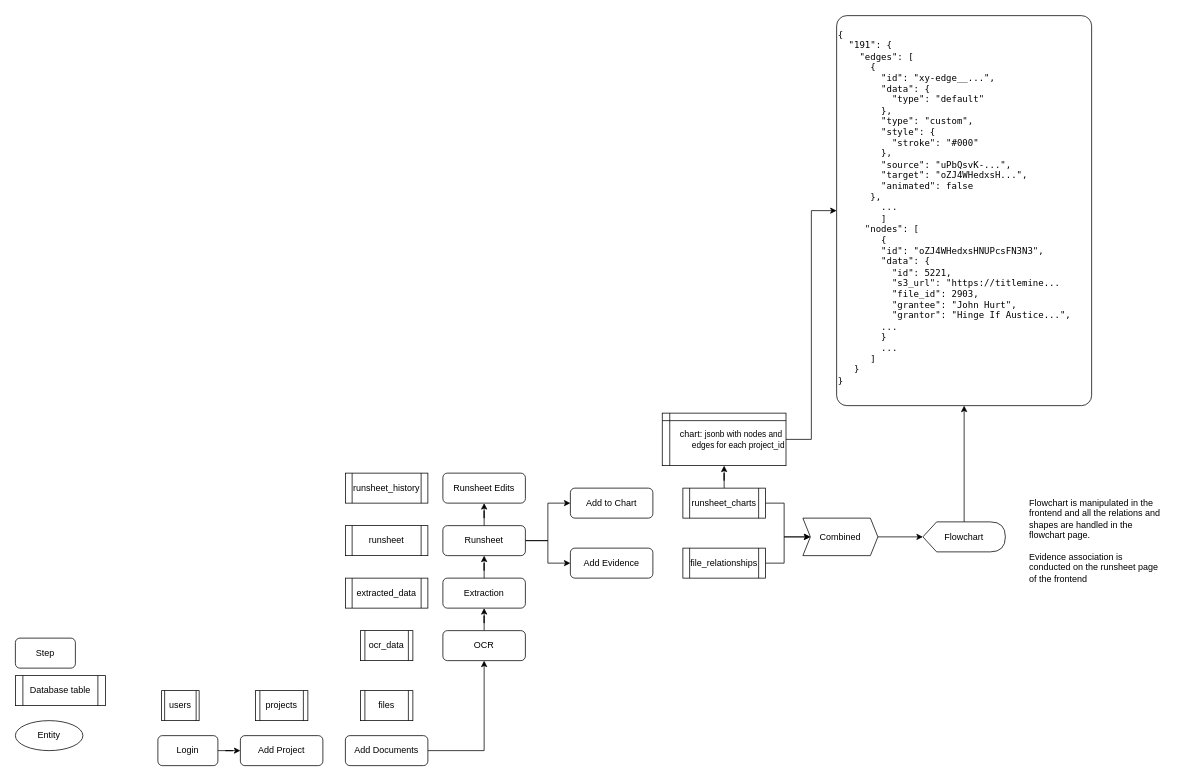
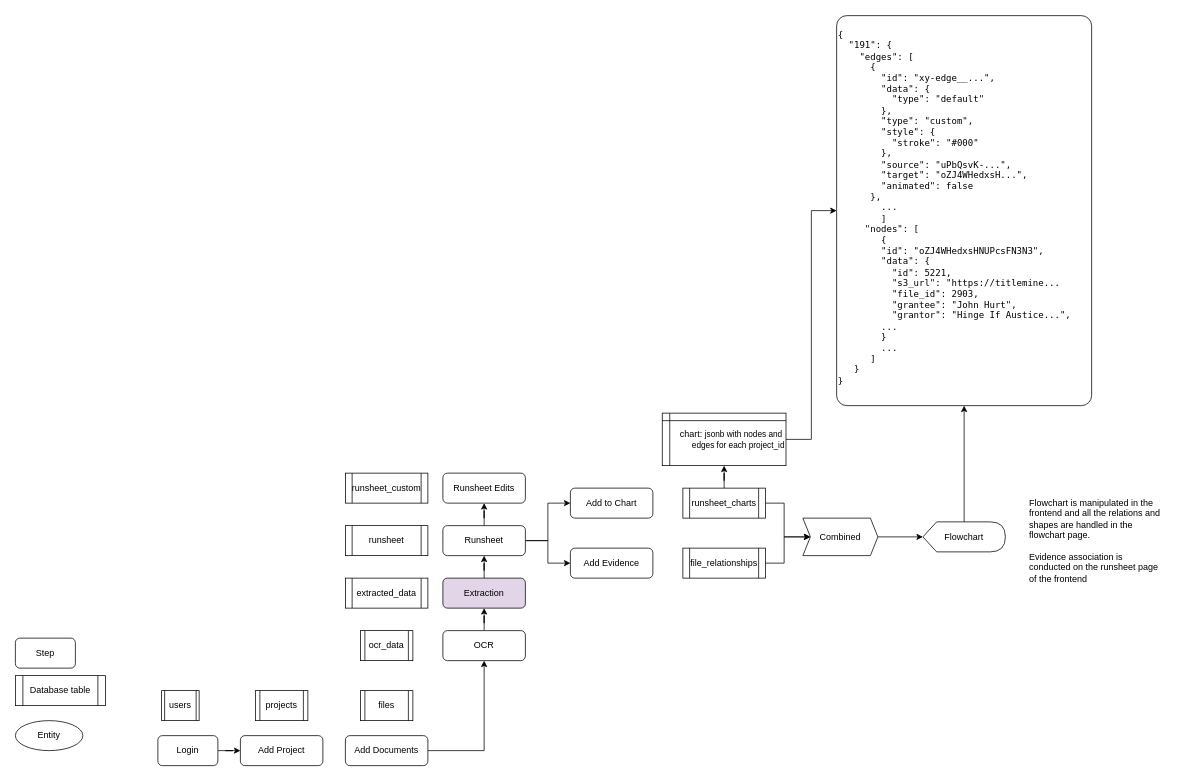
node "runsheet_history": label "runsheet_history" -> "runsheet_custom"
node "Extraction": fillcolor #ffffff -> #e1d5e7
